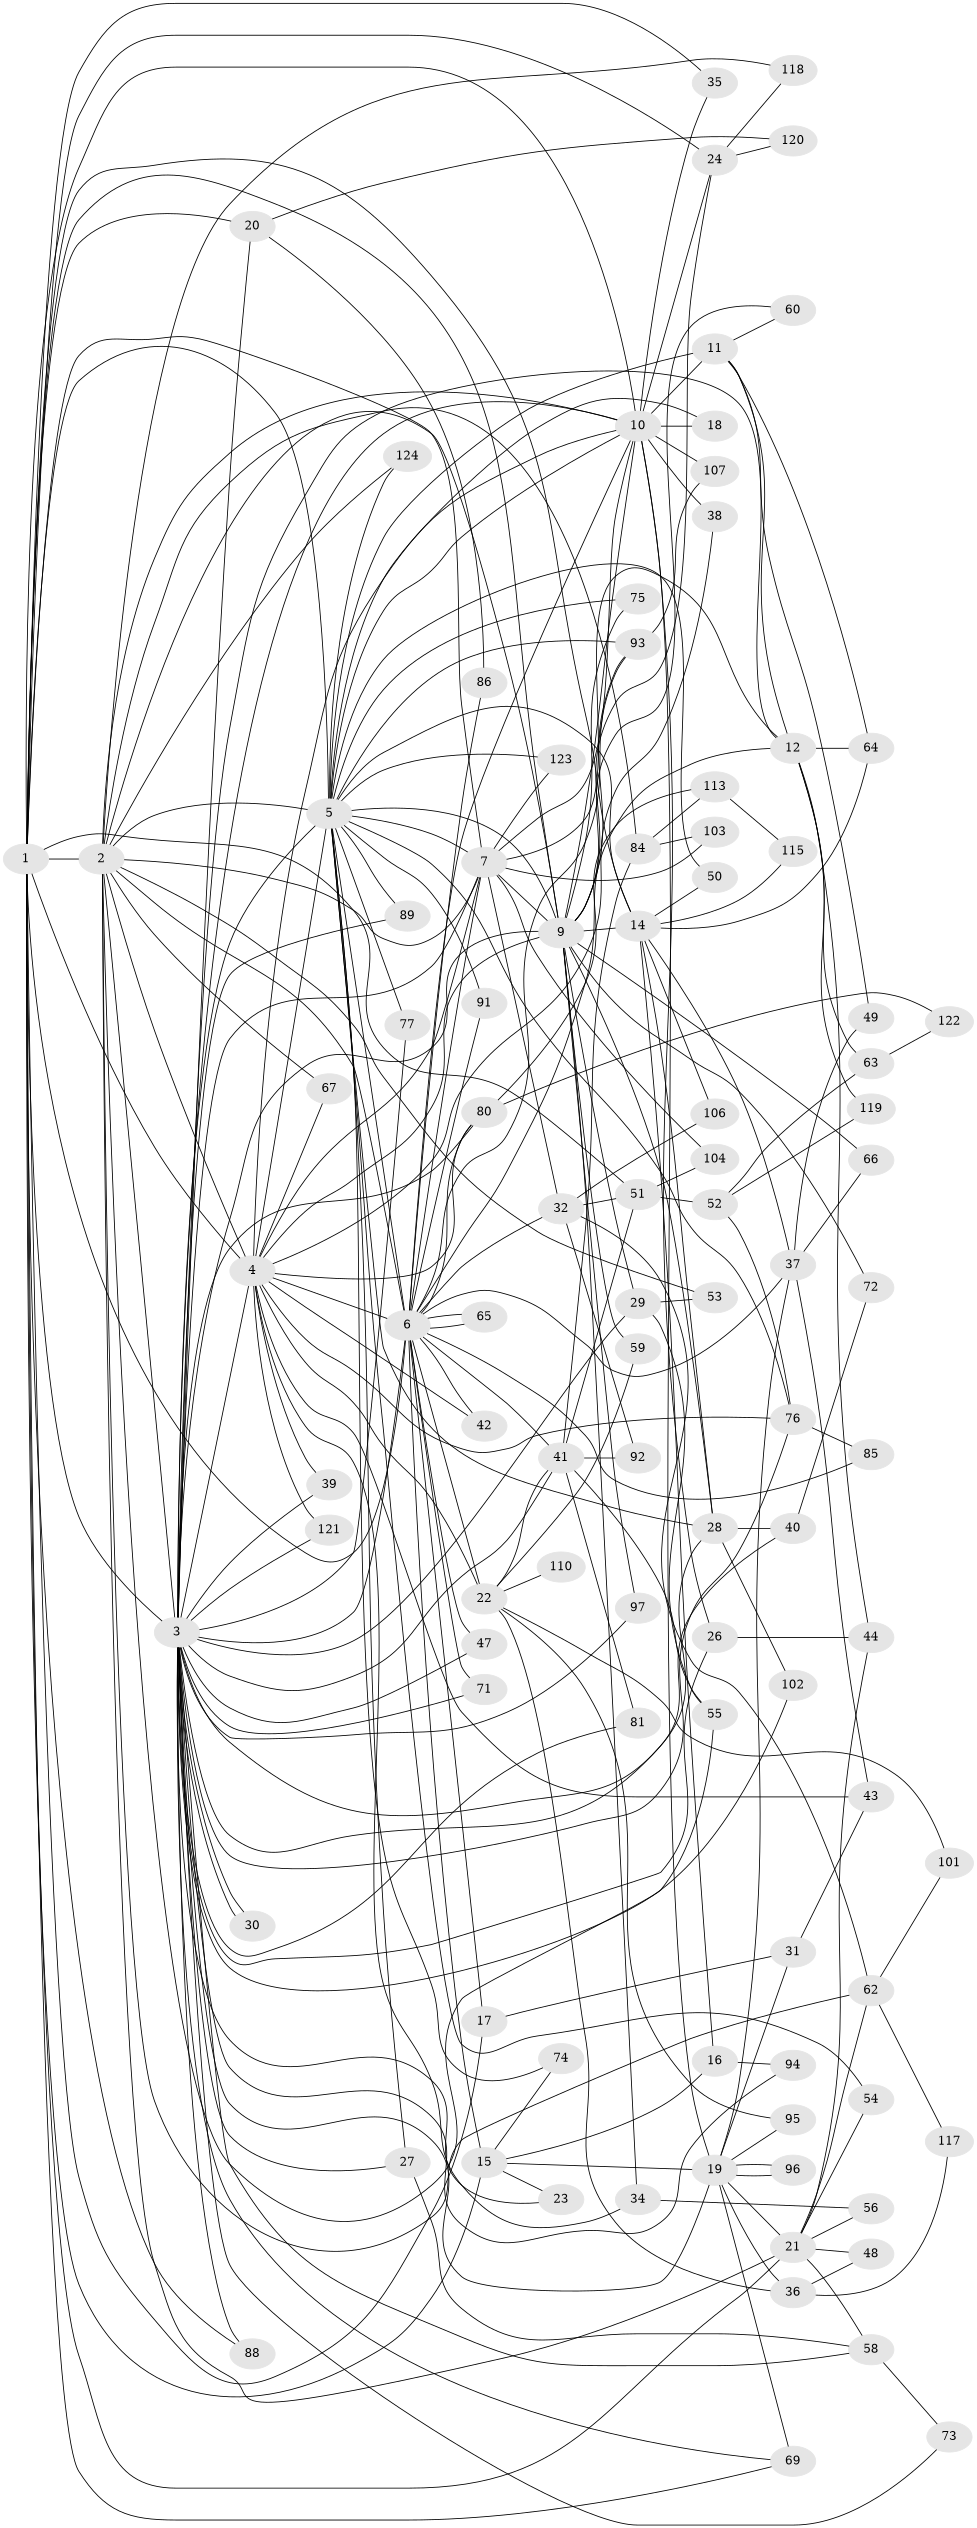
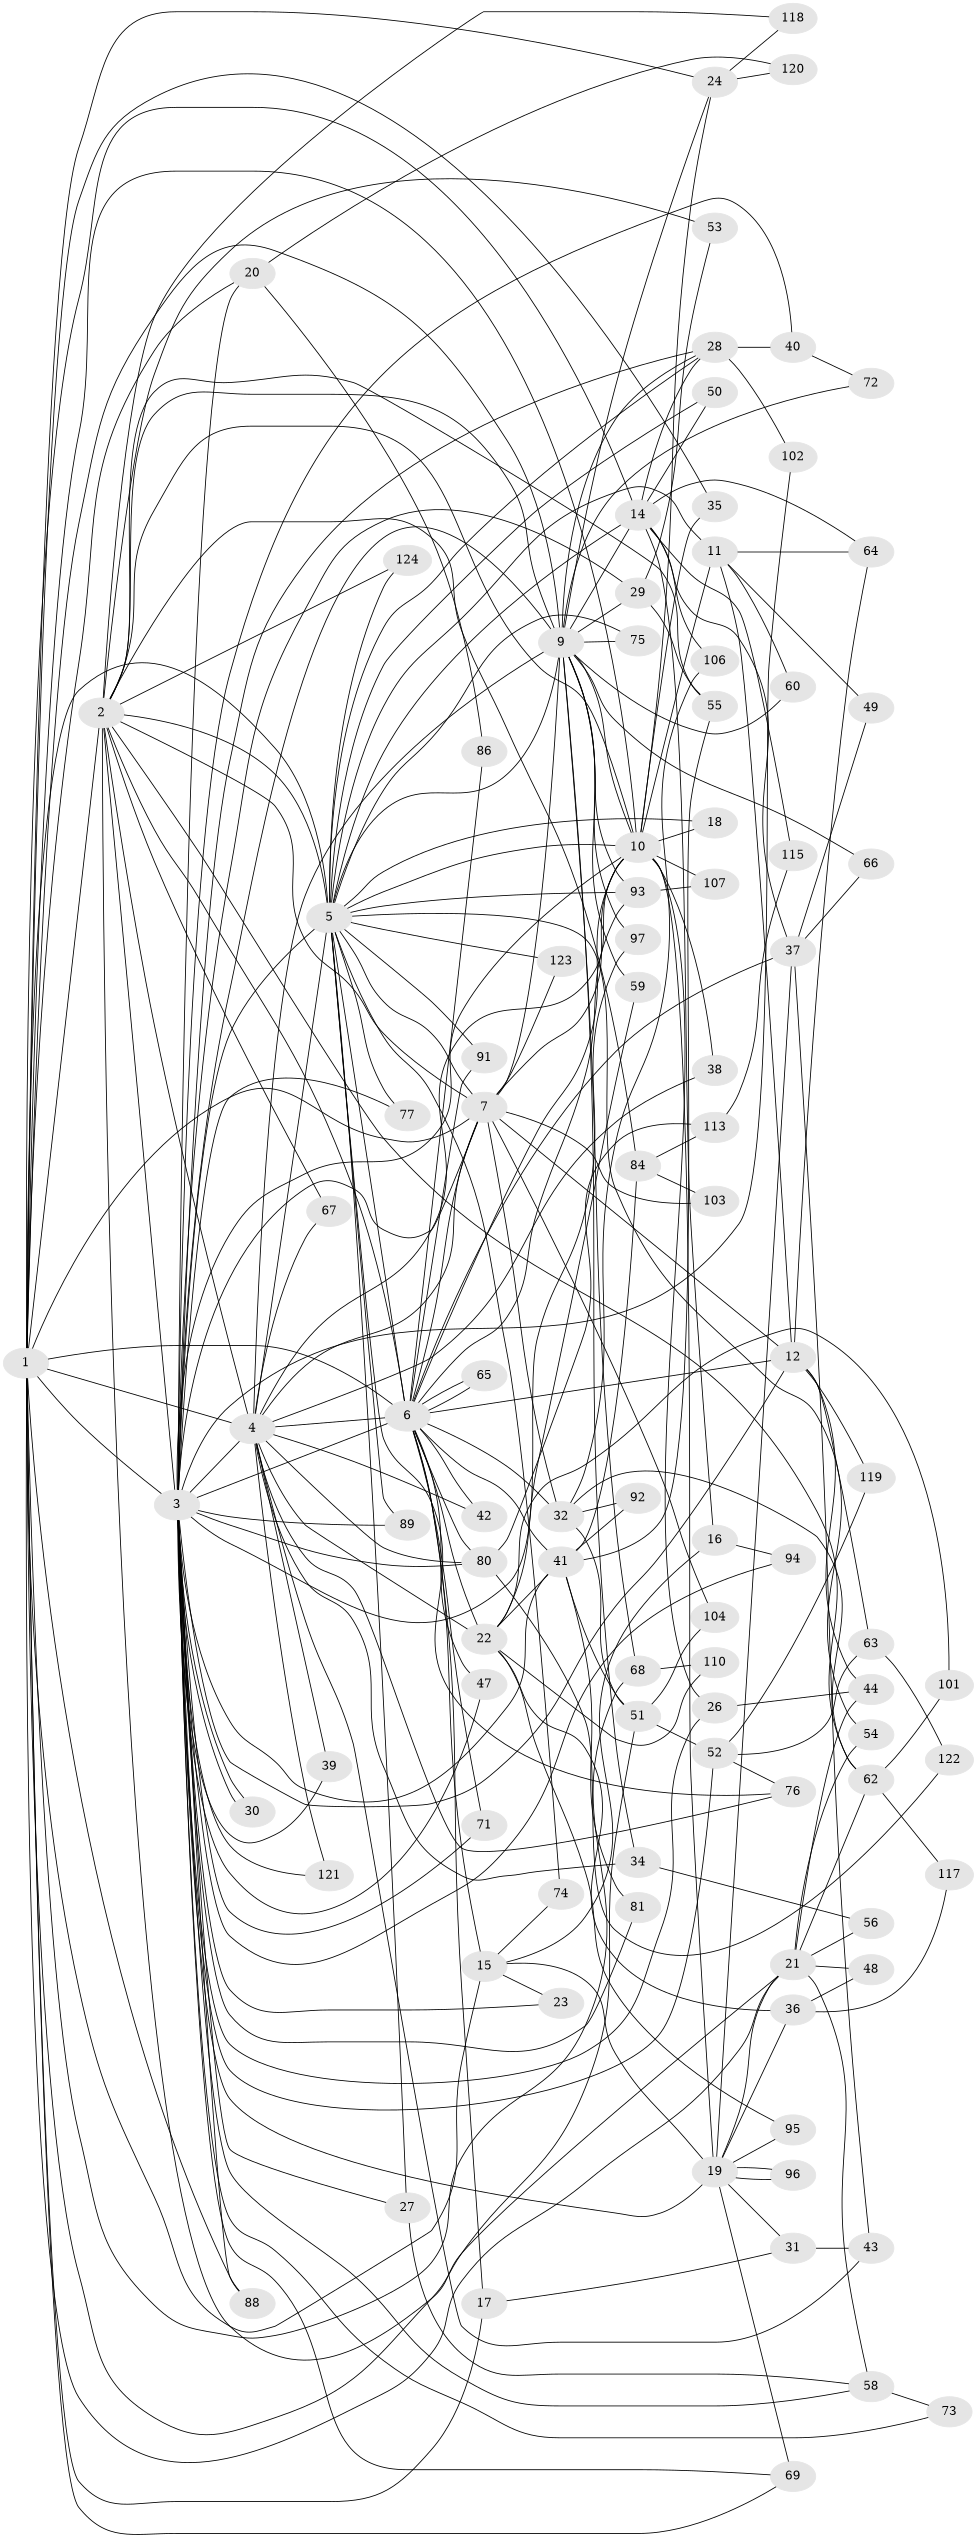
node "85": removed
node "68": added
edge "76" -- "3": now "52" -- "3"
